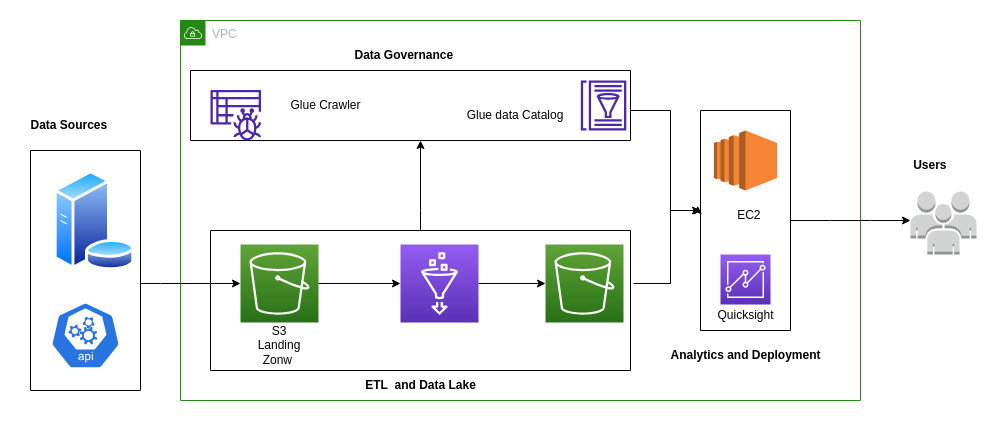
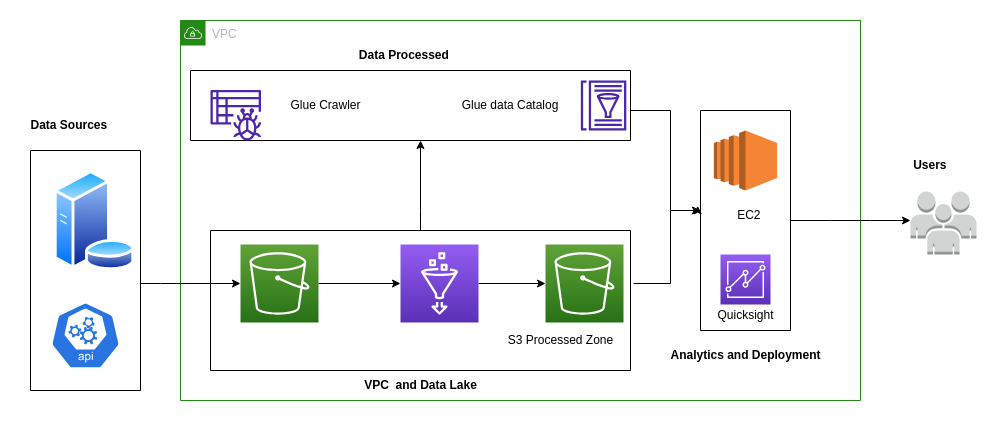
node "Data Governance": label "Data Governance" -> "Data Processed"
node "Glue data Catalog": moved (516, 116) -> (511, 106)
node "S3 Processed Zone": added
node "S3 Landing Zonw": removed
node "ETL and Data Lake": label "ETL and Data Lake" -> "VPC and Data Lake"
